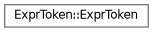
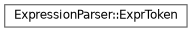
node "ExprToken::ExprToken": label "ExprToken::ExprToken" -> "ExpressionParser::ExprToken"
